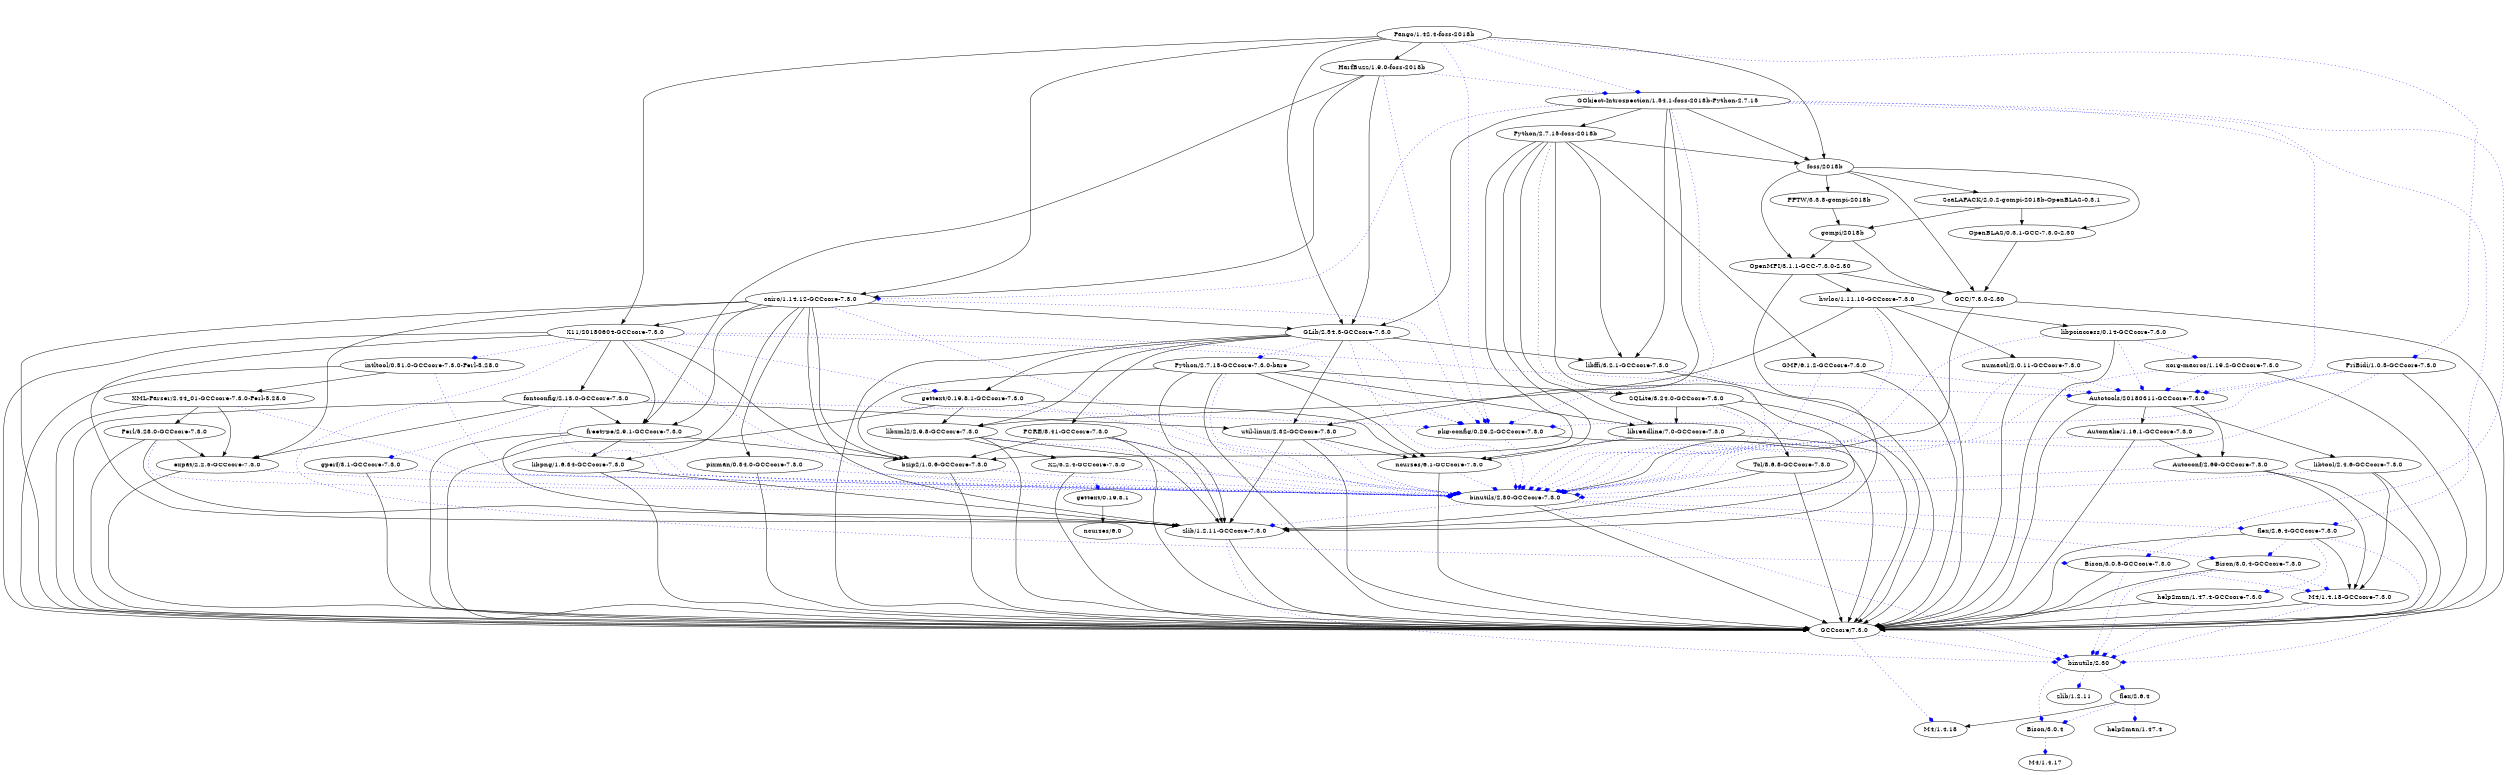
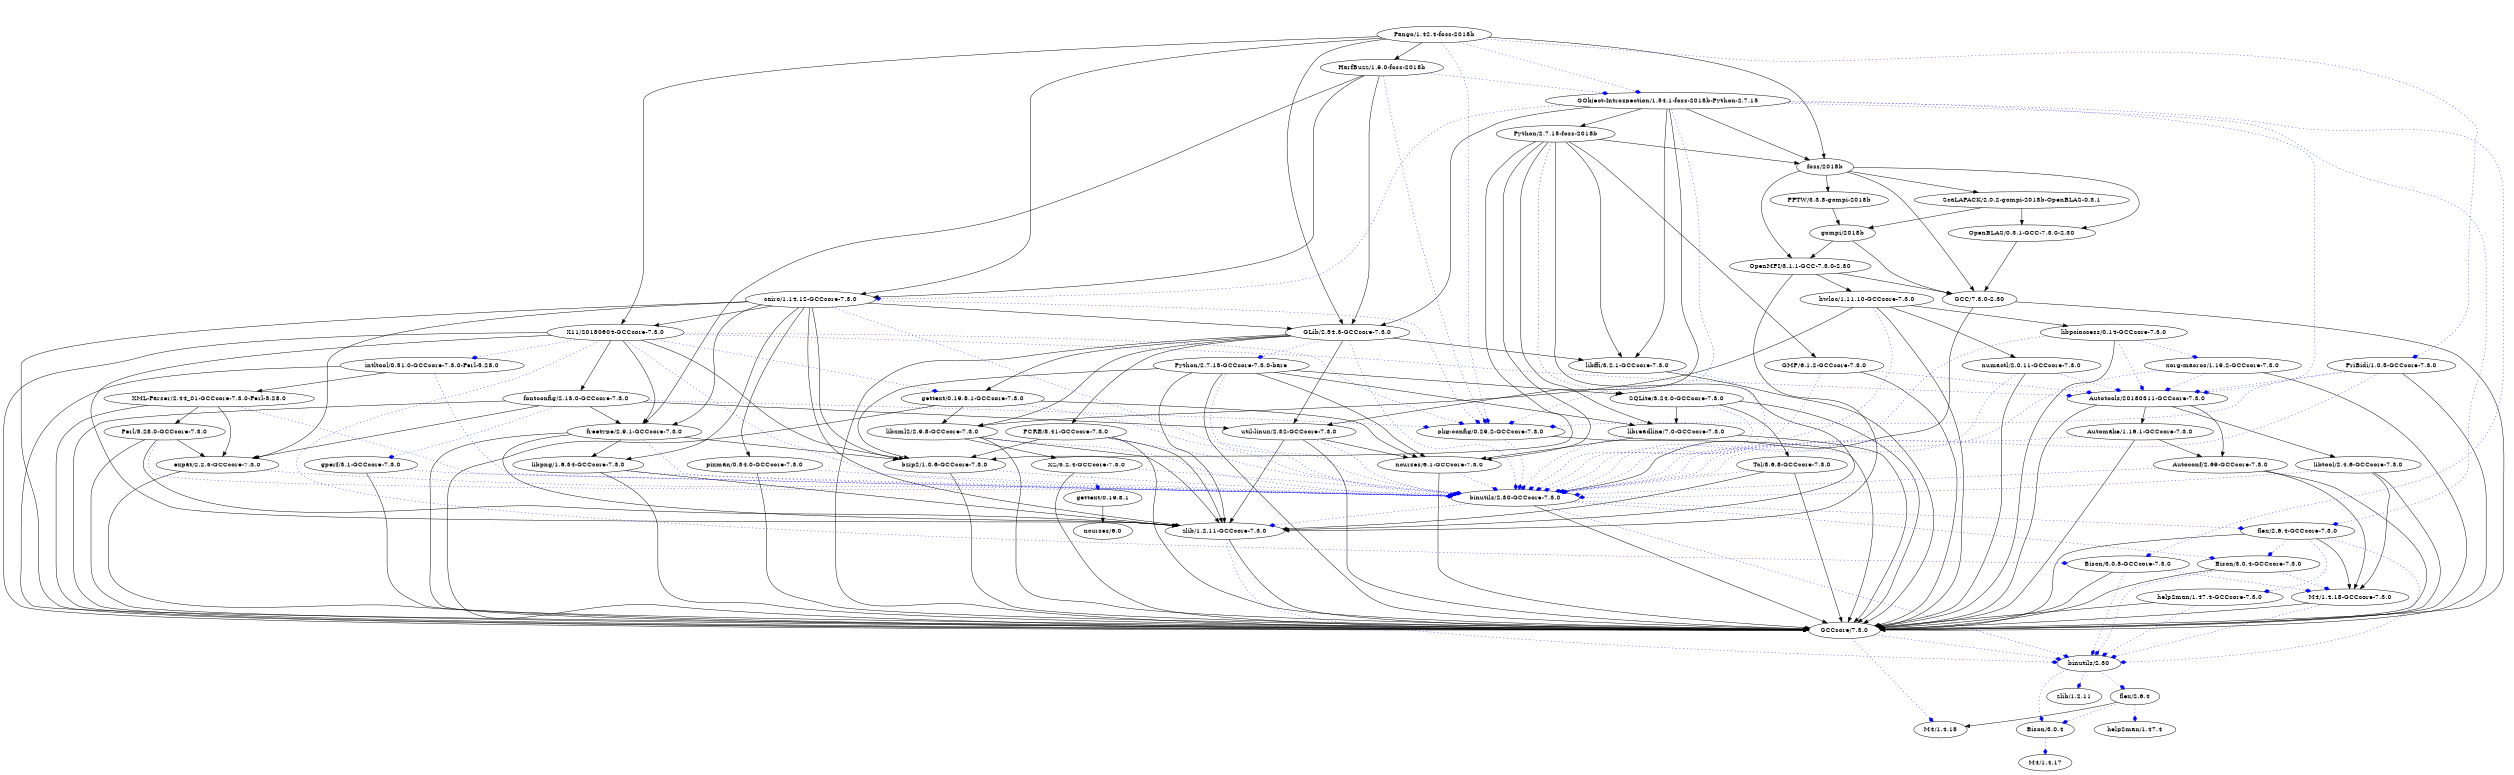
edge "GLib/2.54.3-GCCcore-7.3.0" -> "pkg-config/0.29.2-GCCcore-7.3.0": removed
edge "fontconfig/2.13.0-GCCcore-7.3.0" -> "binutils/2.30-GCCcore-7.3.0": removed
